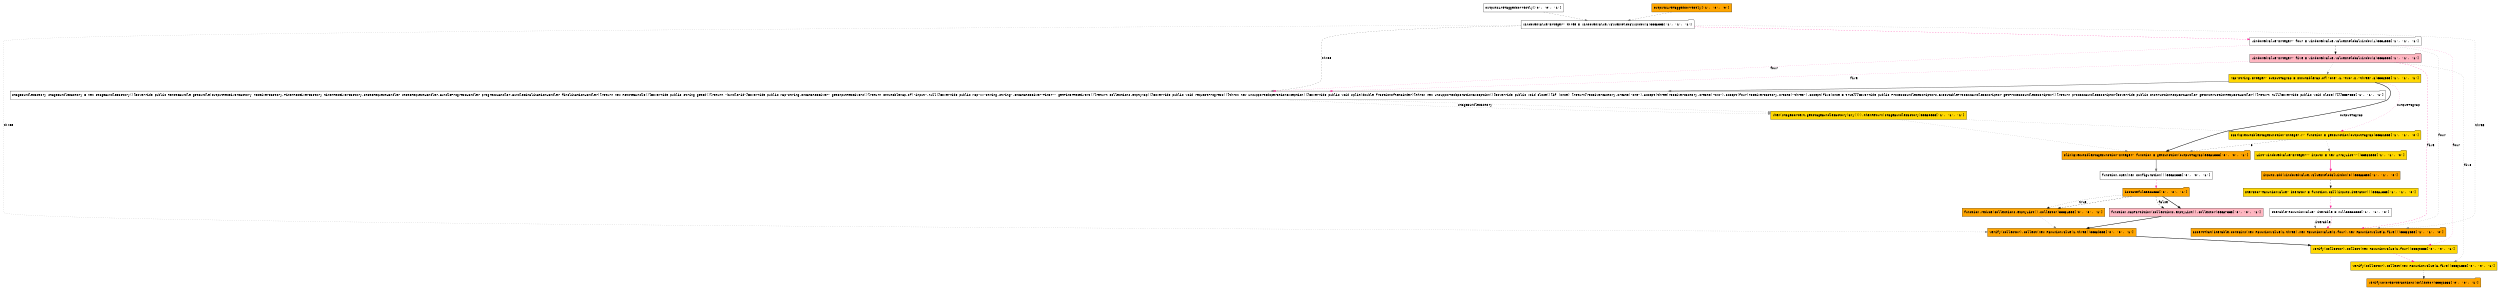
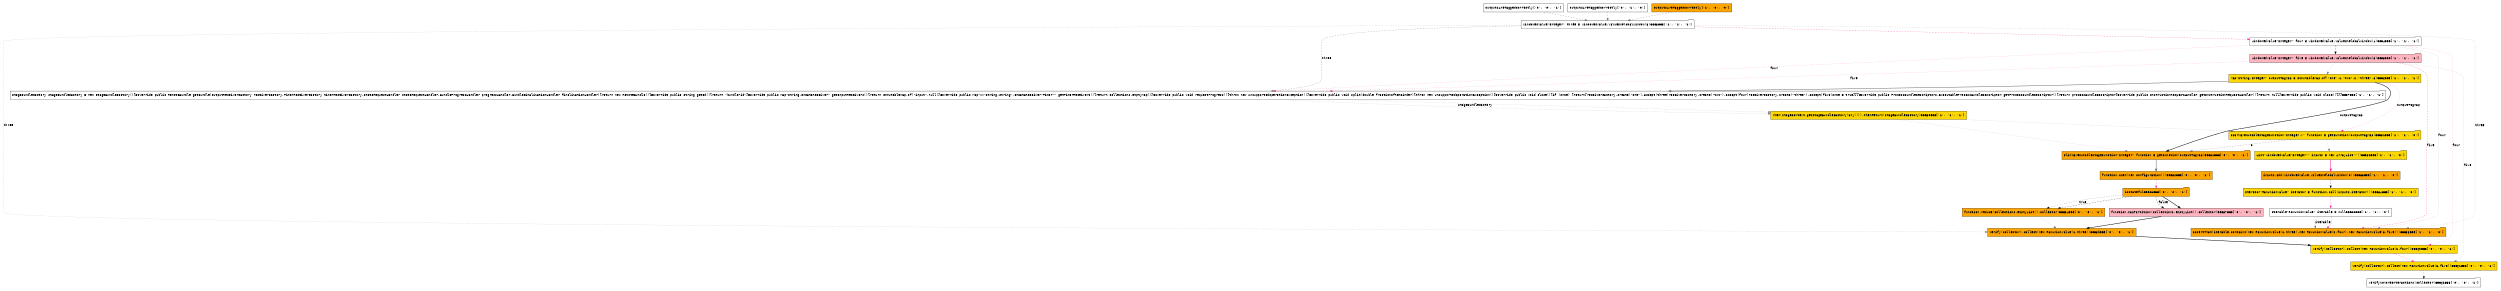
node "outputsAreTaggedCorrectly['0', '1', '0']": added
node "function.open(new Configuration())@@@52@@@['0', '0', '1']": fillcolor white -> orange
node "verifyNoMoreInteractions(collector)@@@62@@@['0', '0', '1']": fillcolor orange -> white
